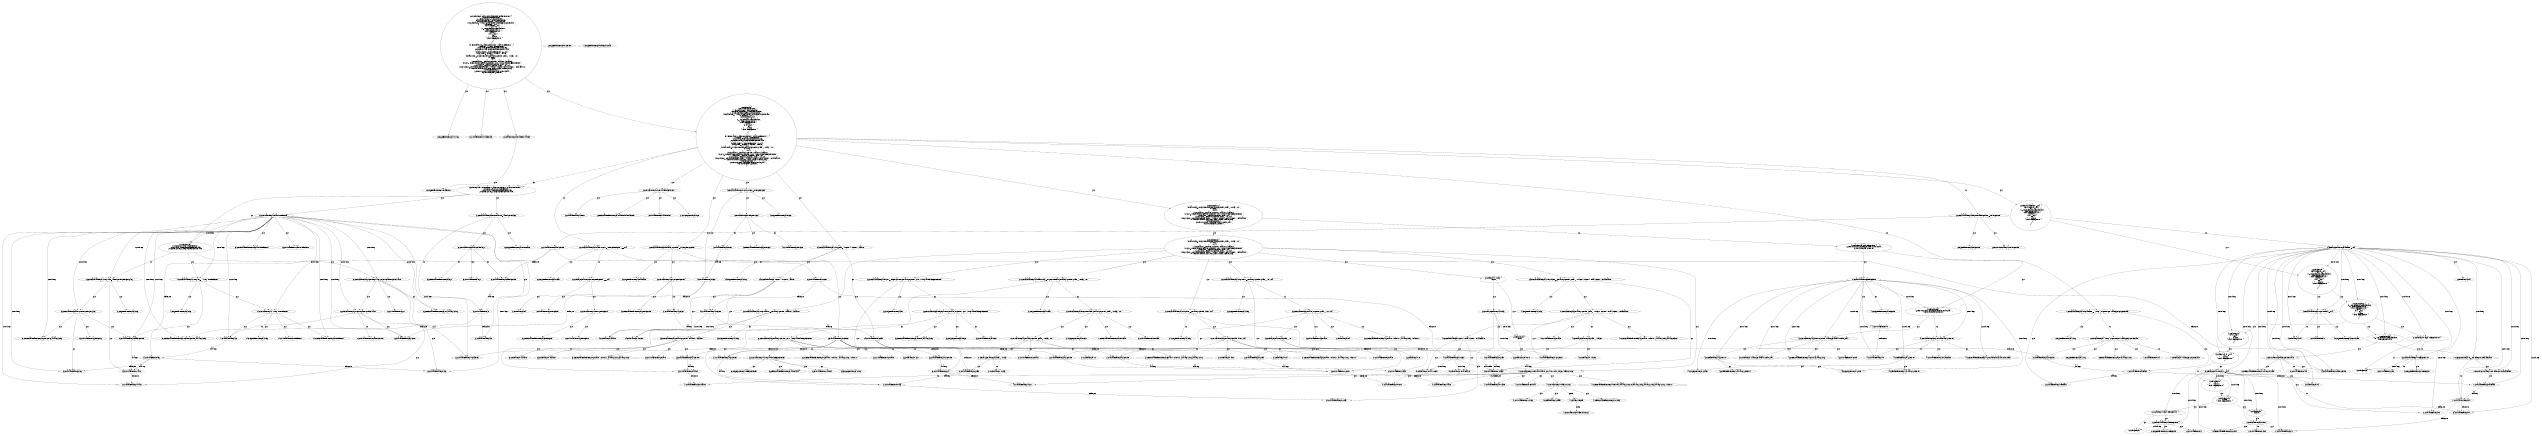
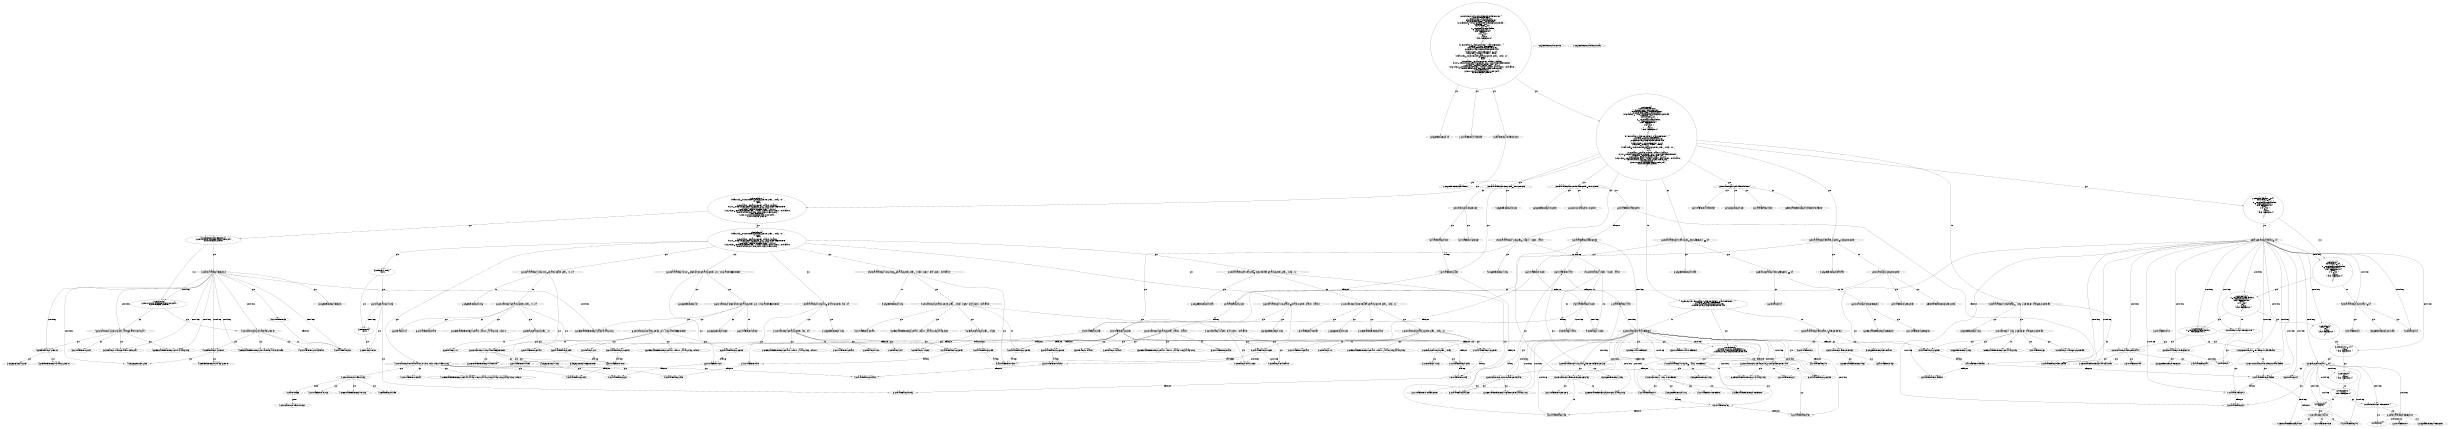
node "2:CtTypeReferenceImpl@toString": label "2:CtTypeReferenceImpl@toString" -> "2:CtTypeReferenceImpl@void"
node "2:CtParameterImpl@BuildEvent valueOf": label "2:CtParameterImpl@BuildEvent valueOf" -> "2:CtParameterImpl@BuildEvent event"
edge "23:CtInvocationImpl@e.hasMoreElements()" -> "26:CtVariableReadImpl@value": reversed
node "23:CtExecutableReferenceImpl@hasMoreElements()": label "23:CtExecutableReferenceImpl@hasMoreElements()" -> "23:CtIfImpl@hasMoreElements()"
node "4:CtExecutableReferenceImpl@getProject()": removed
node "23:CtVariableReadImpl@fileProperties": removed
node "8:CtLiteralImpl@null": removed
node "31:CtExecutableReferenceImpl@toBoolean()": label "31:CtExecutableReferenceImpl@toBoolean()" -> "31:CtExecutableReferenceImpl@from()"
edge "32:CtUnaryOperatorImpl@!notify" -> "33:CtReturnImpl@return": label "Control Dep" -> "AST"
edge "42:CtCatchVariableImpl@Exception e" -> "43:CtTypeAccessImpl@System": now "42:CtCatchVariableImpl@Exception e" -> "36:CtExecutableReferenceImpl@parseInt(java.lang.String)"
edge "29:CtVirtualElement@prefix" -> "40:CtVariableReadImpl@prefix": removed, label "Define-Use"
node "7:CtVirtualElement@null": label "7:CtVirtualElement@null" -> "7:CtVirtualElement@get"
edge "24:CtVirtualElement@key" -> "25:CtVirtualElement@value": now "25:CtVariableReadImpl@key" -> "25:CtVirtualElement@value"
edge "13:CtCatchVariableImpl@IOException ioe" -> "13:CtVirtualElement@ioe": reversed
edge "7:CtVirtualElement@filename" -> "8:CtVariableReadImpl@filename": label "Data Dep" -> "Define-Use"
node "41:CtVariableReadImpl@subject": removed
edge "11:CtVariableWriteImpl@is" -> "12:CtVariableReadImpl@is": removed, label "Define-Use"
edge "11:CtVariableWriteImpl@is" -> "17:CtVariableReadImpl@is": now "11:CtVariableReadImpl@filename" -> "17:CtVariableReadImpl@is"
